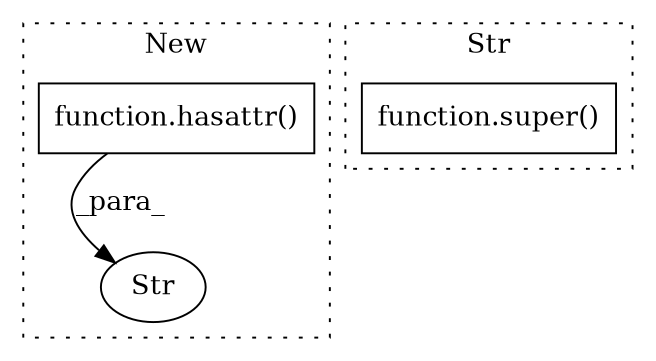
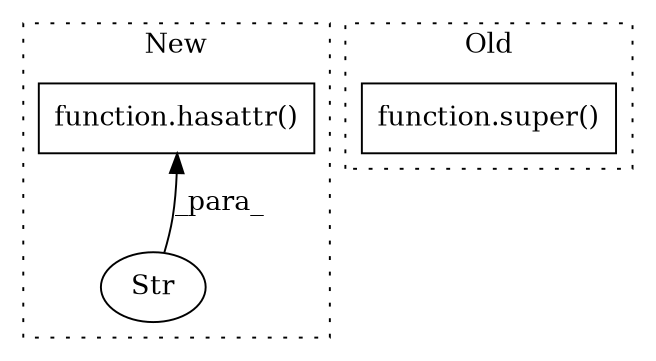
cluster "Str": label "Str" -> "Old"
edge "function.hasattr()" -> "Str": reversed
